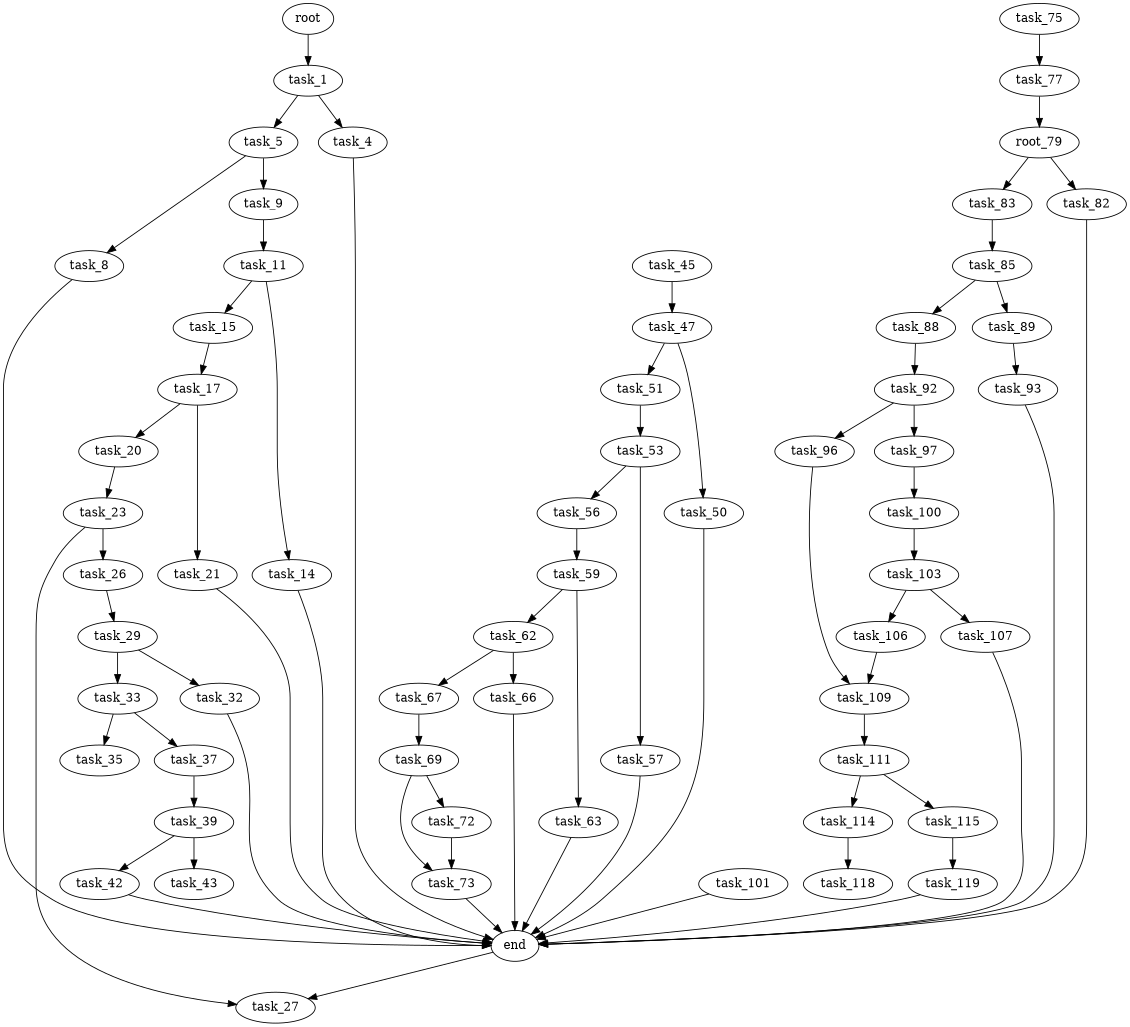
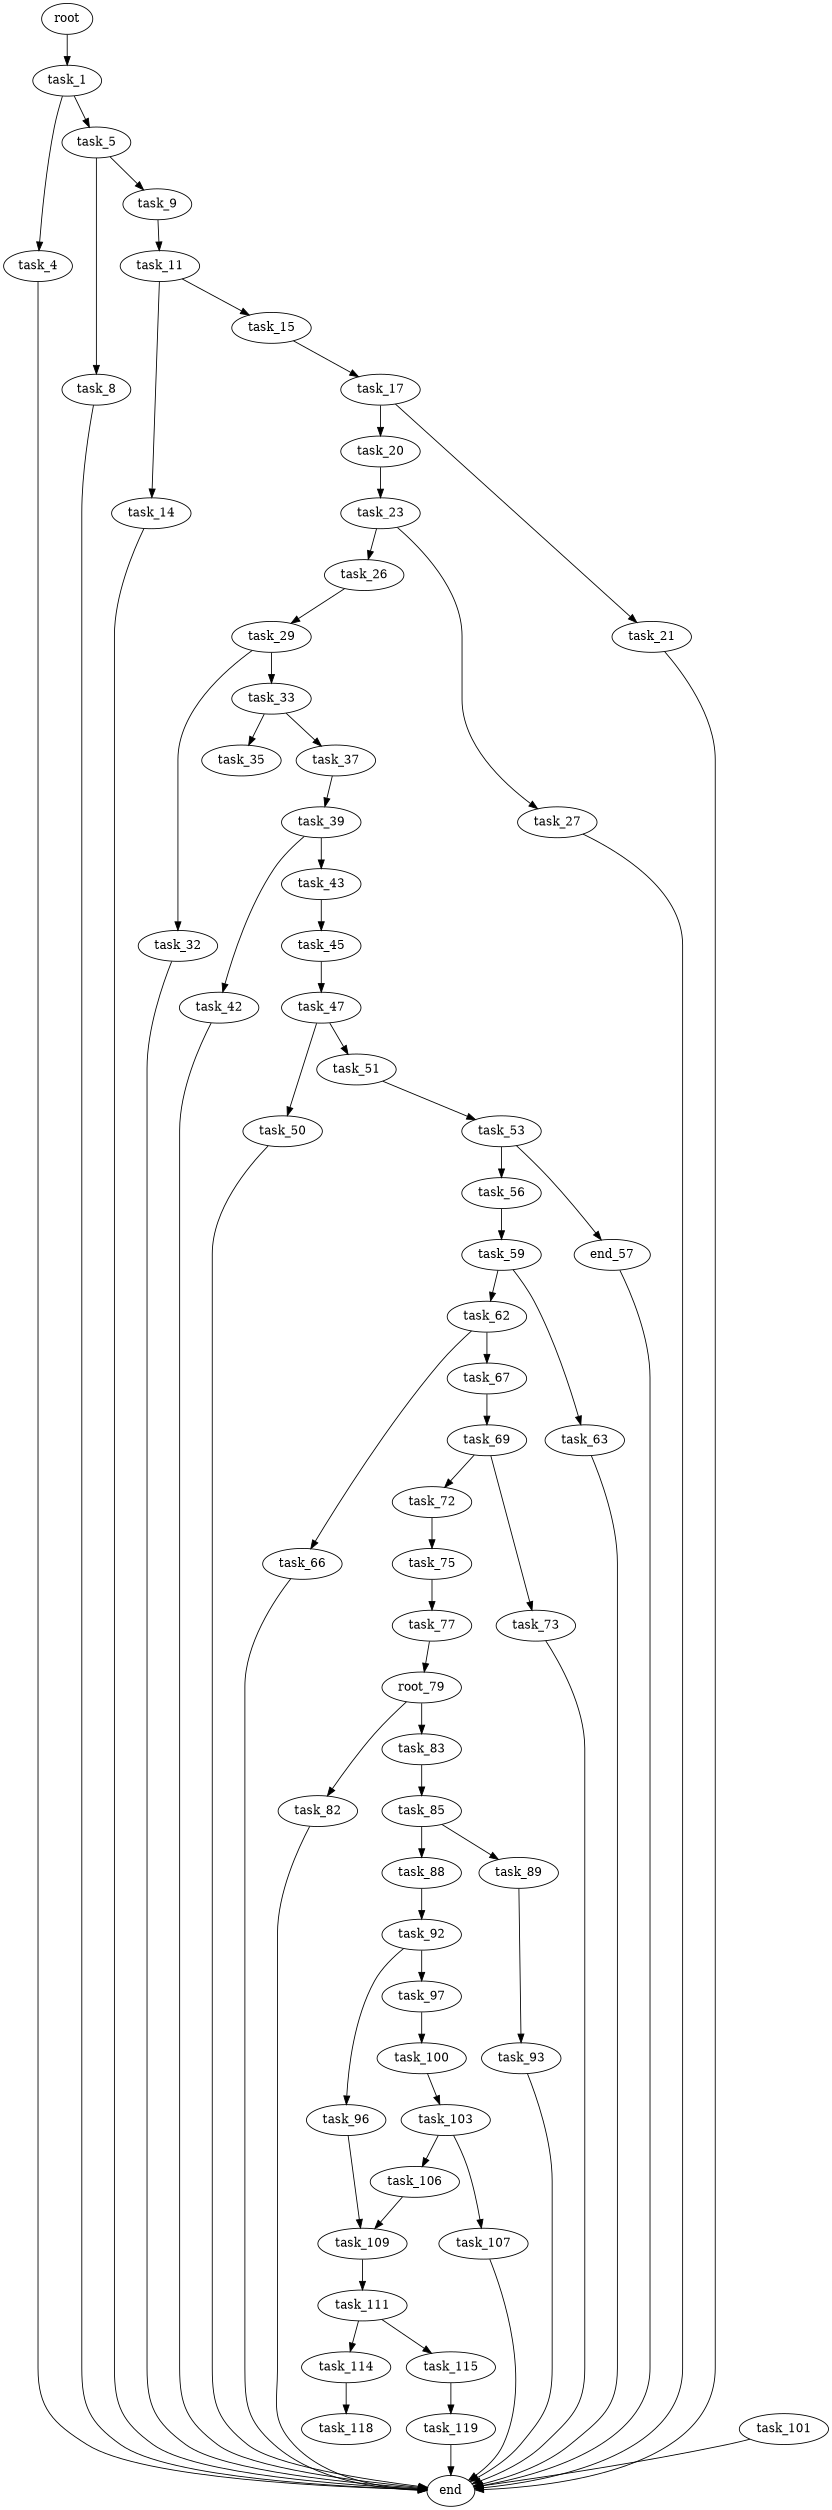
node "task_57": label "task_57" -> "end_57"
edge "task_72" -> "task_73": now "task_72" -> "task_75"
edge "task_43" -> "task_45": added
edge "end" -> "task_27": reversed
